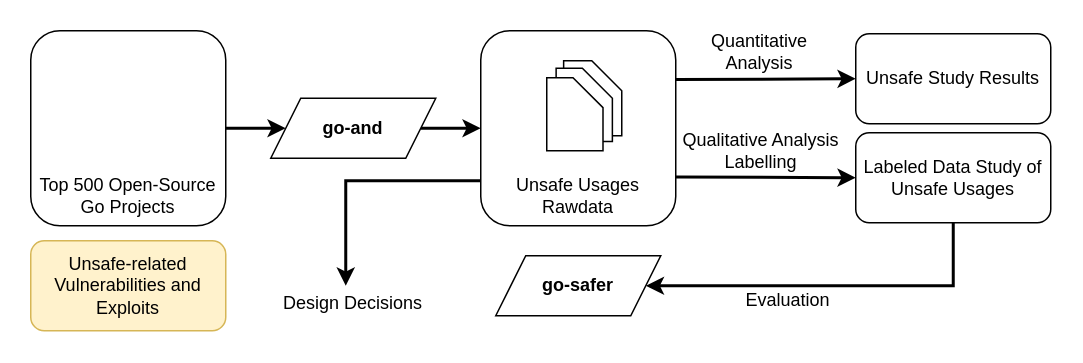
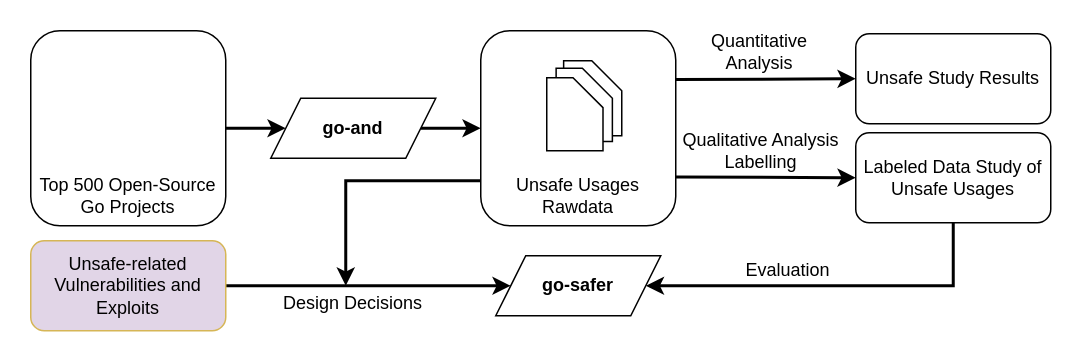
node "Unsafe-related Vulnerabilities and Exploits": fillcolor #fff2cc -> #e1d5e7
edge "Unsafe-related Vulnerabilities and Exploits" -> "go-safer": added
node "Evaluation": moved (788, 301) -> (788, 271)
